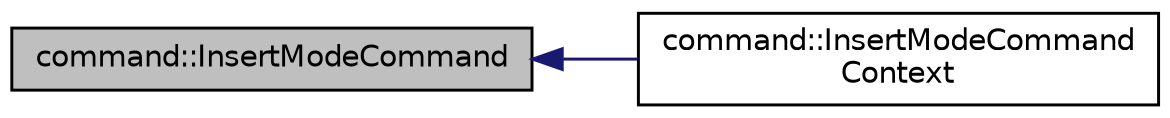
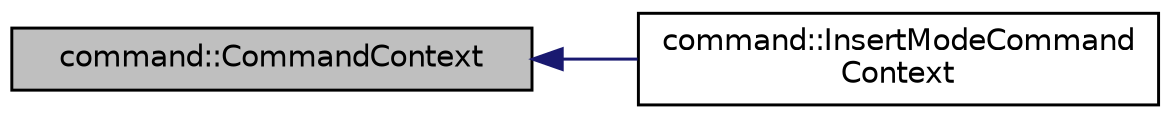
node "command::InsertModeCommand": label "command::InsertModeCommand" -> "command::CommandContext"
